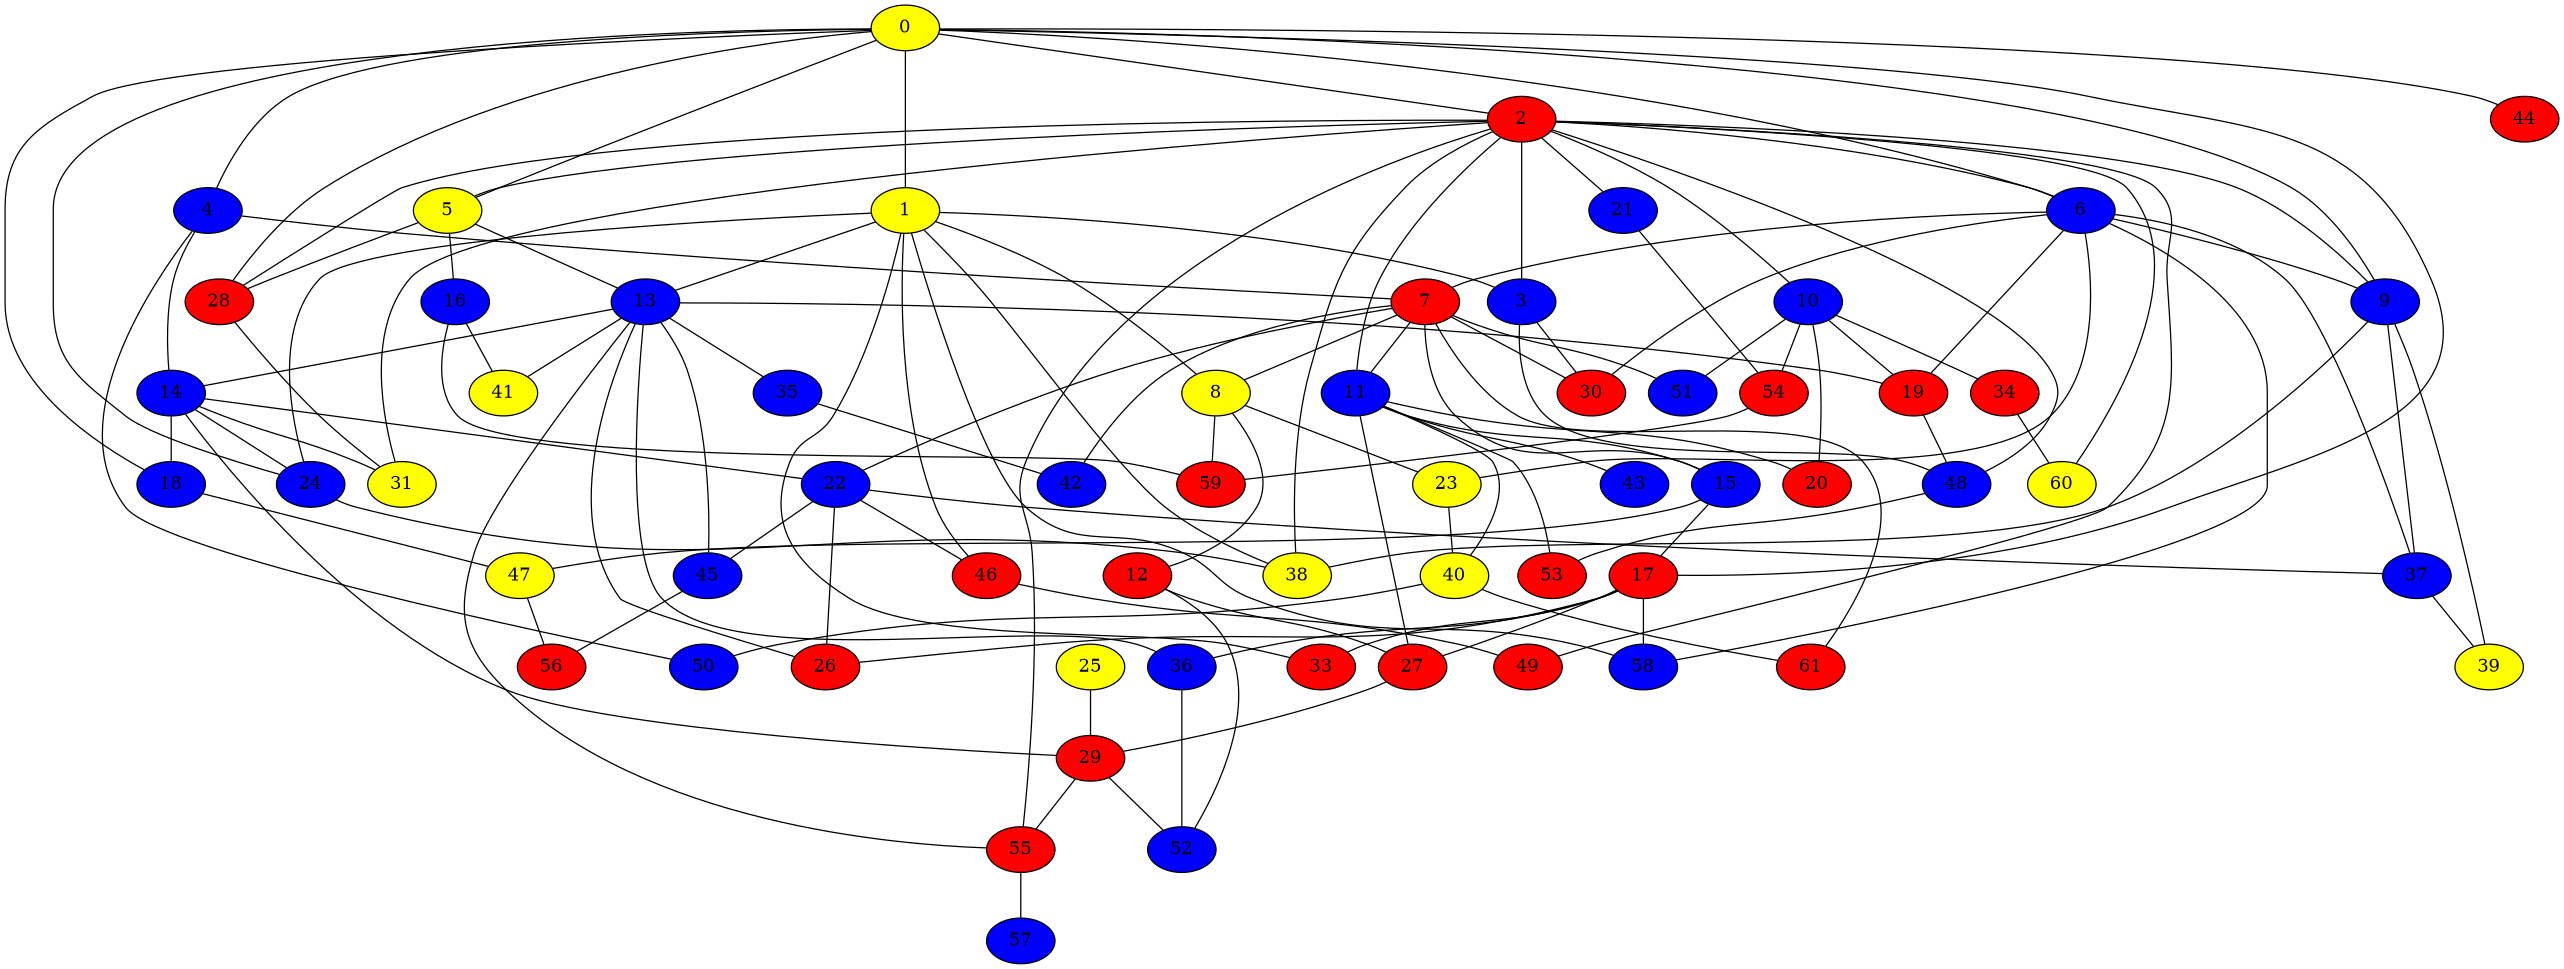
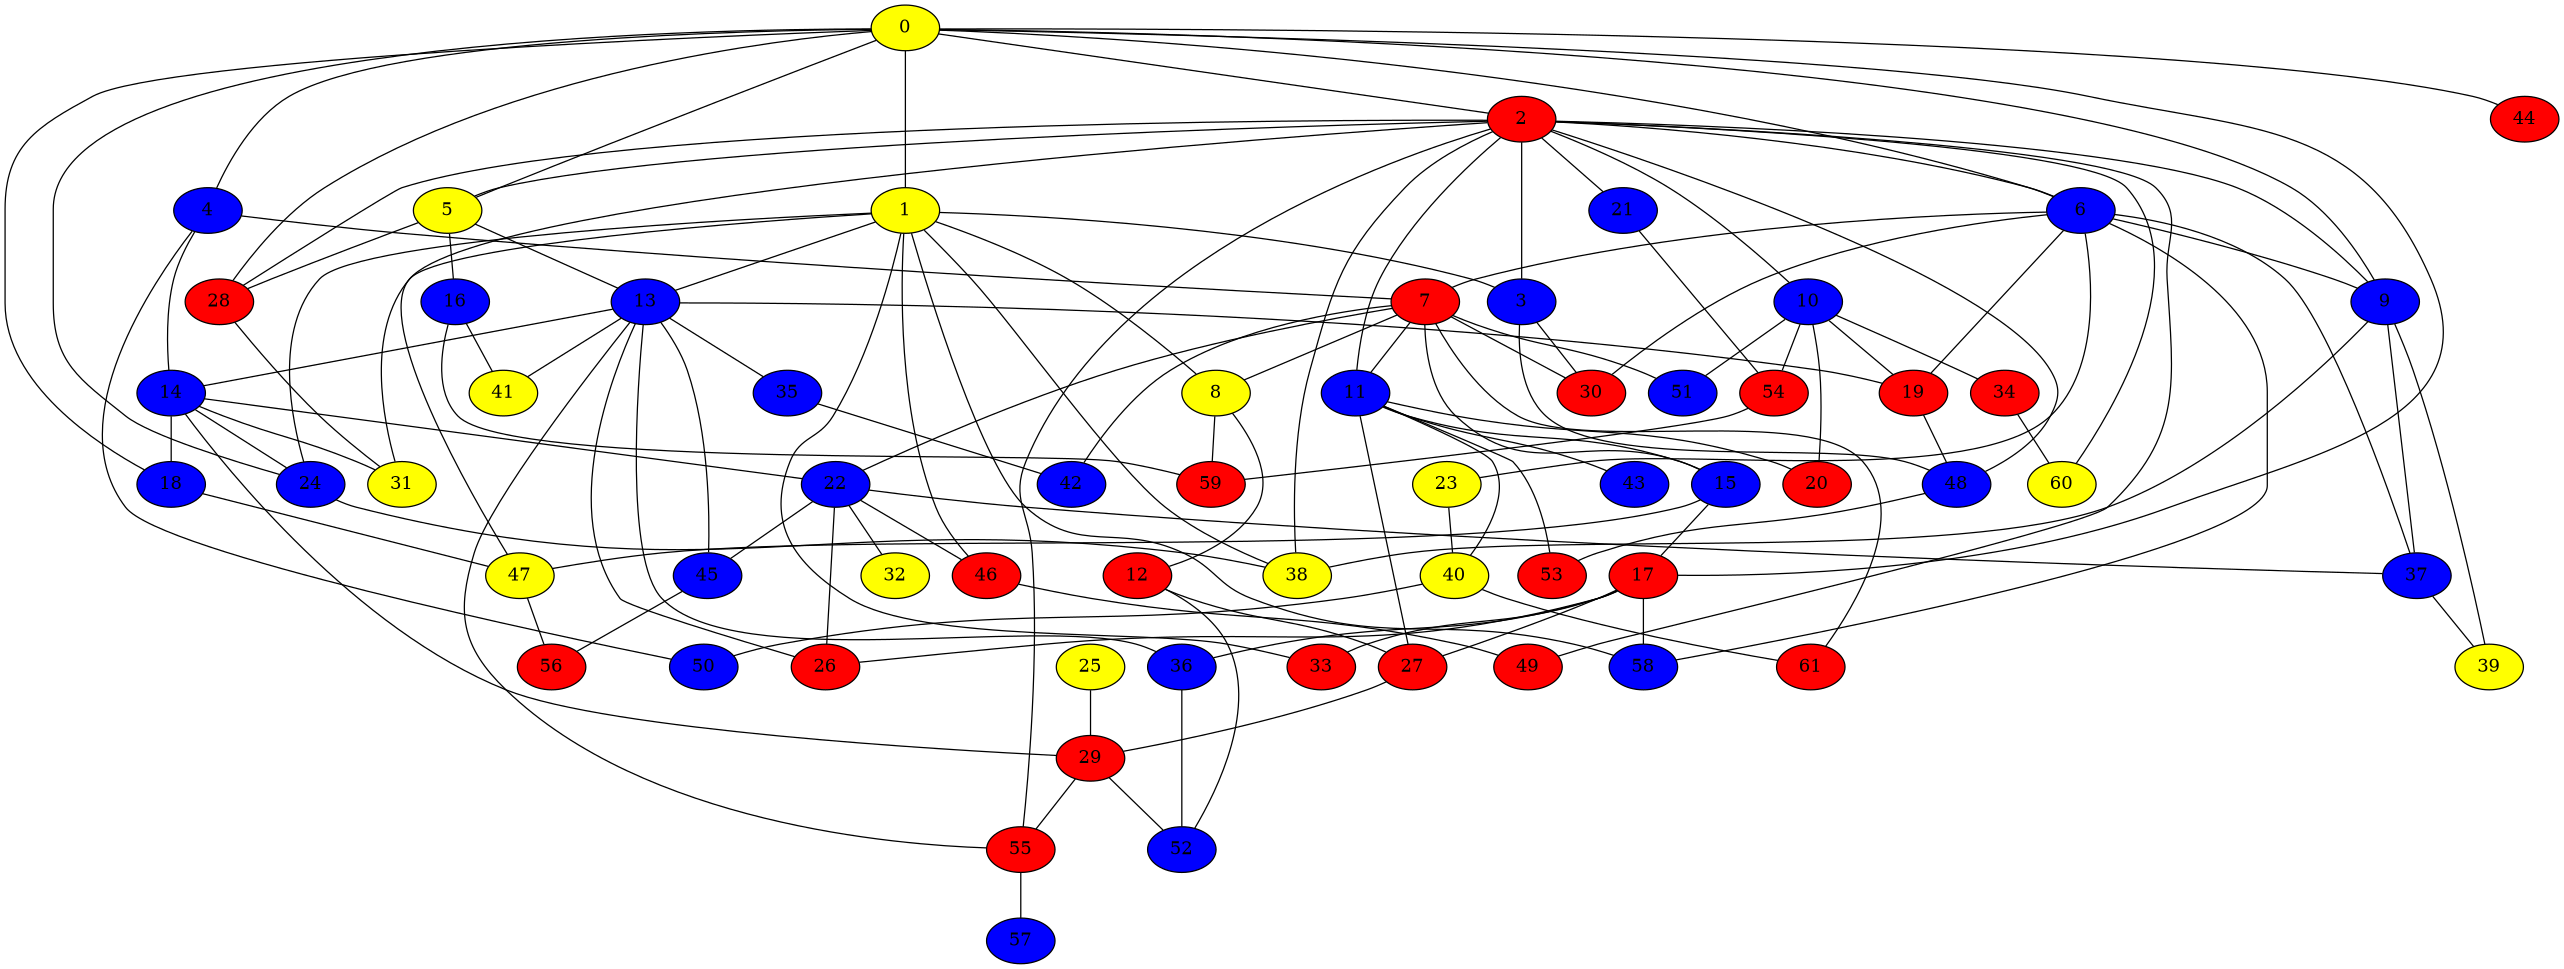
edge "1" -- "47": added
edge "8" -- "23": removed
node "32": added
